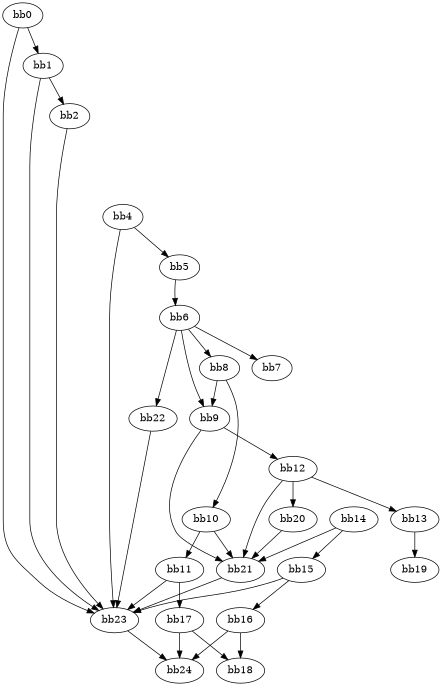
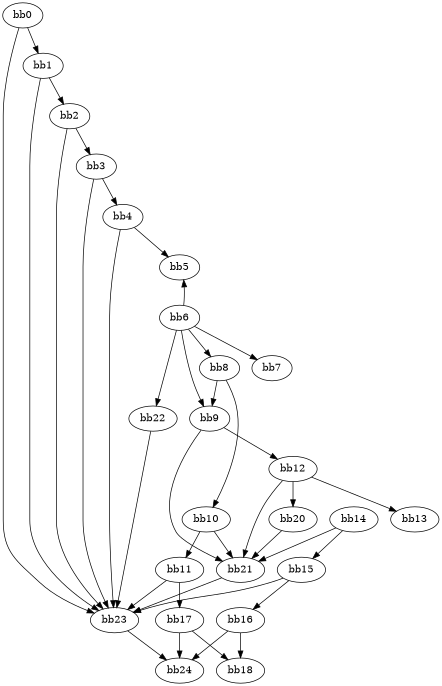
node "bb3": added
edge "bb5" -> "bb6": reversed
node "bb19": removed
